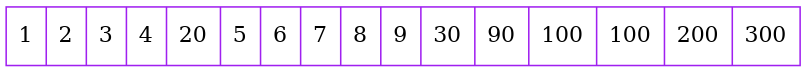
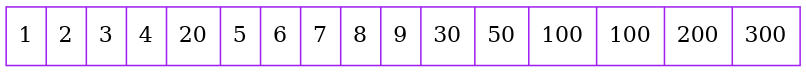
node "1": text "90" -> "50"
